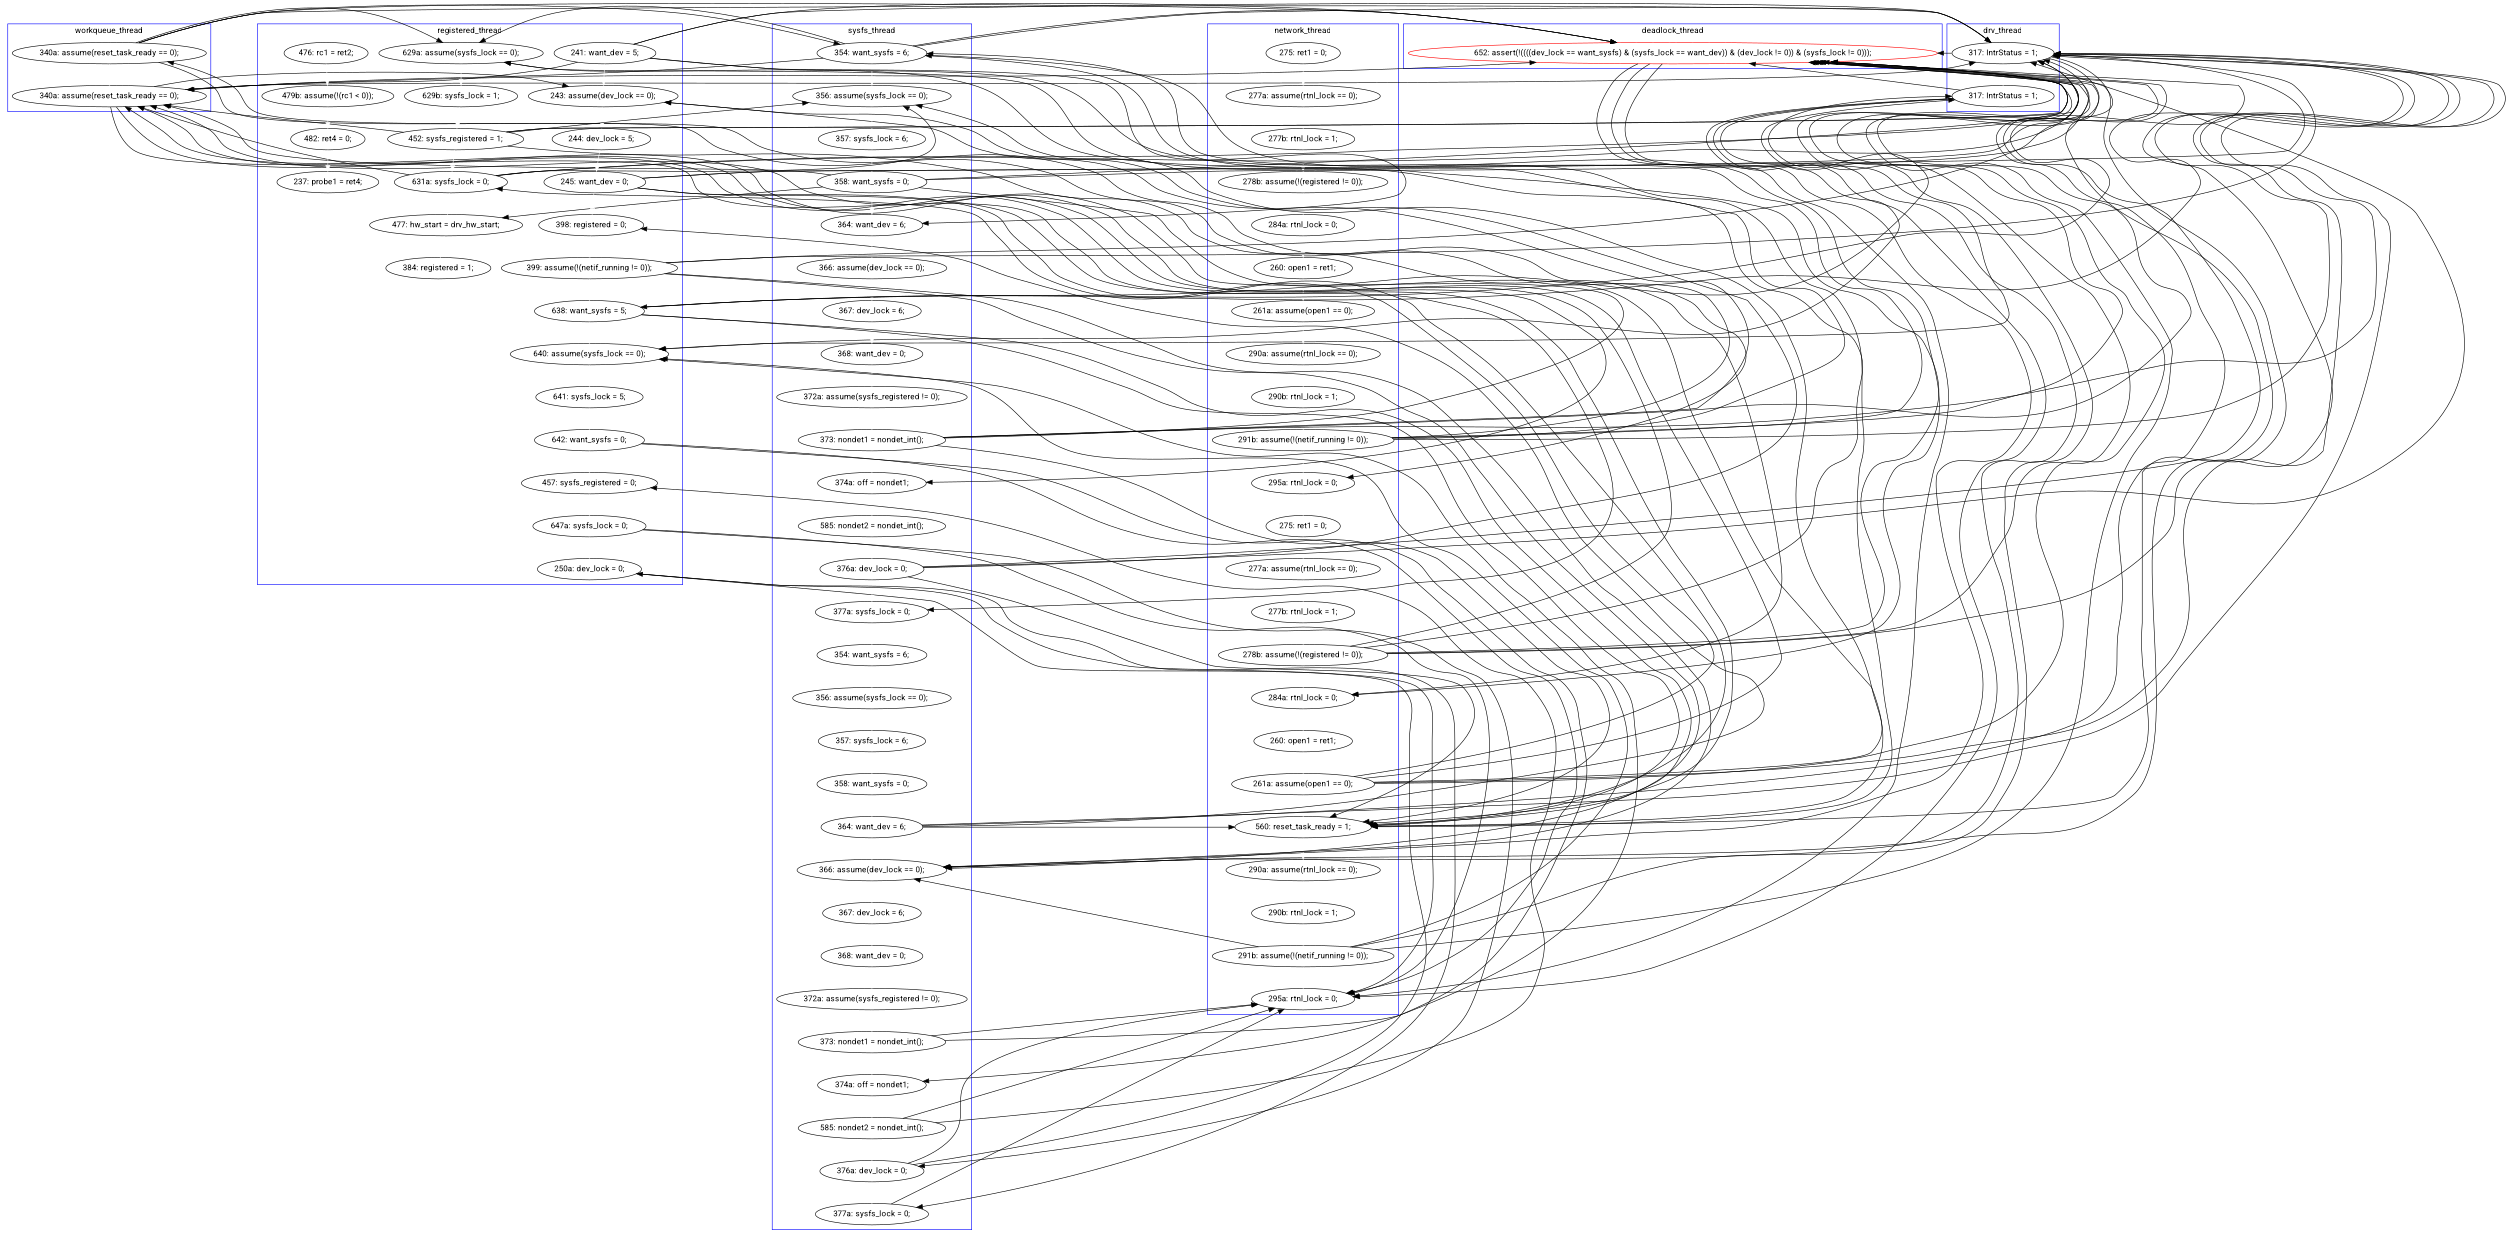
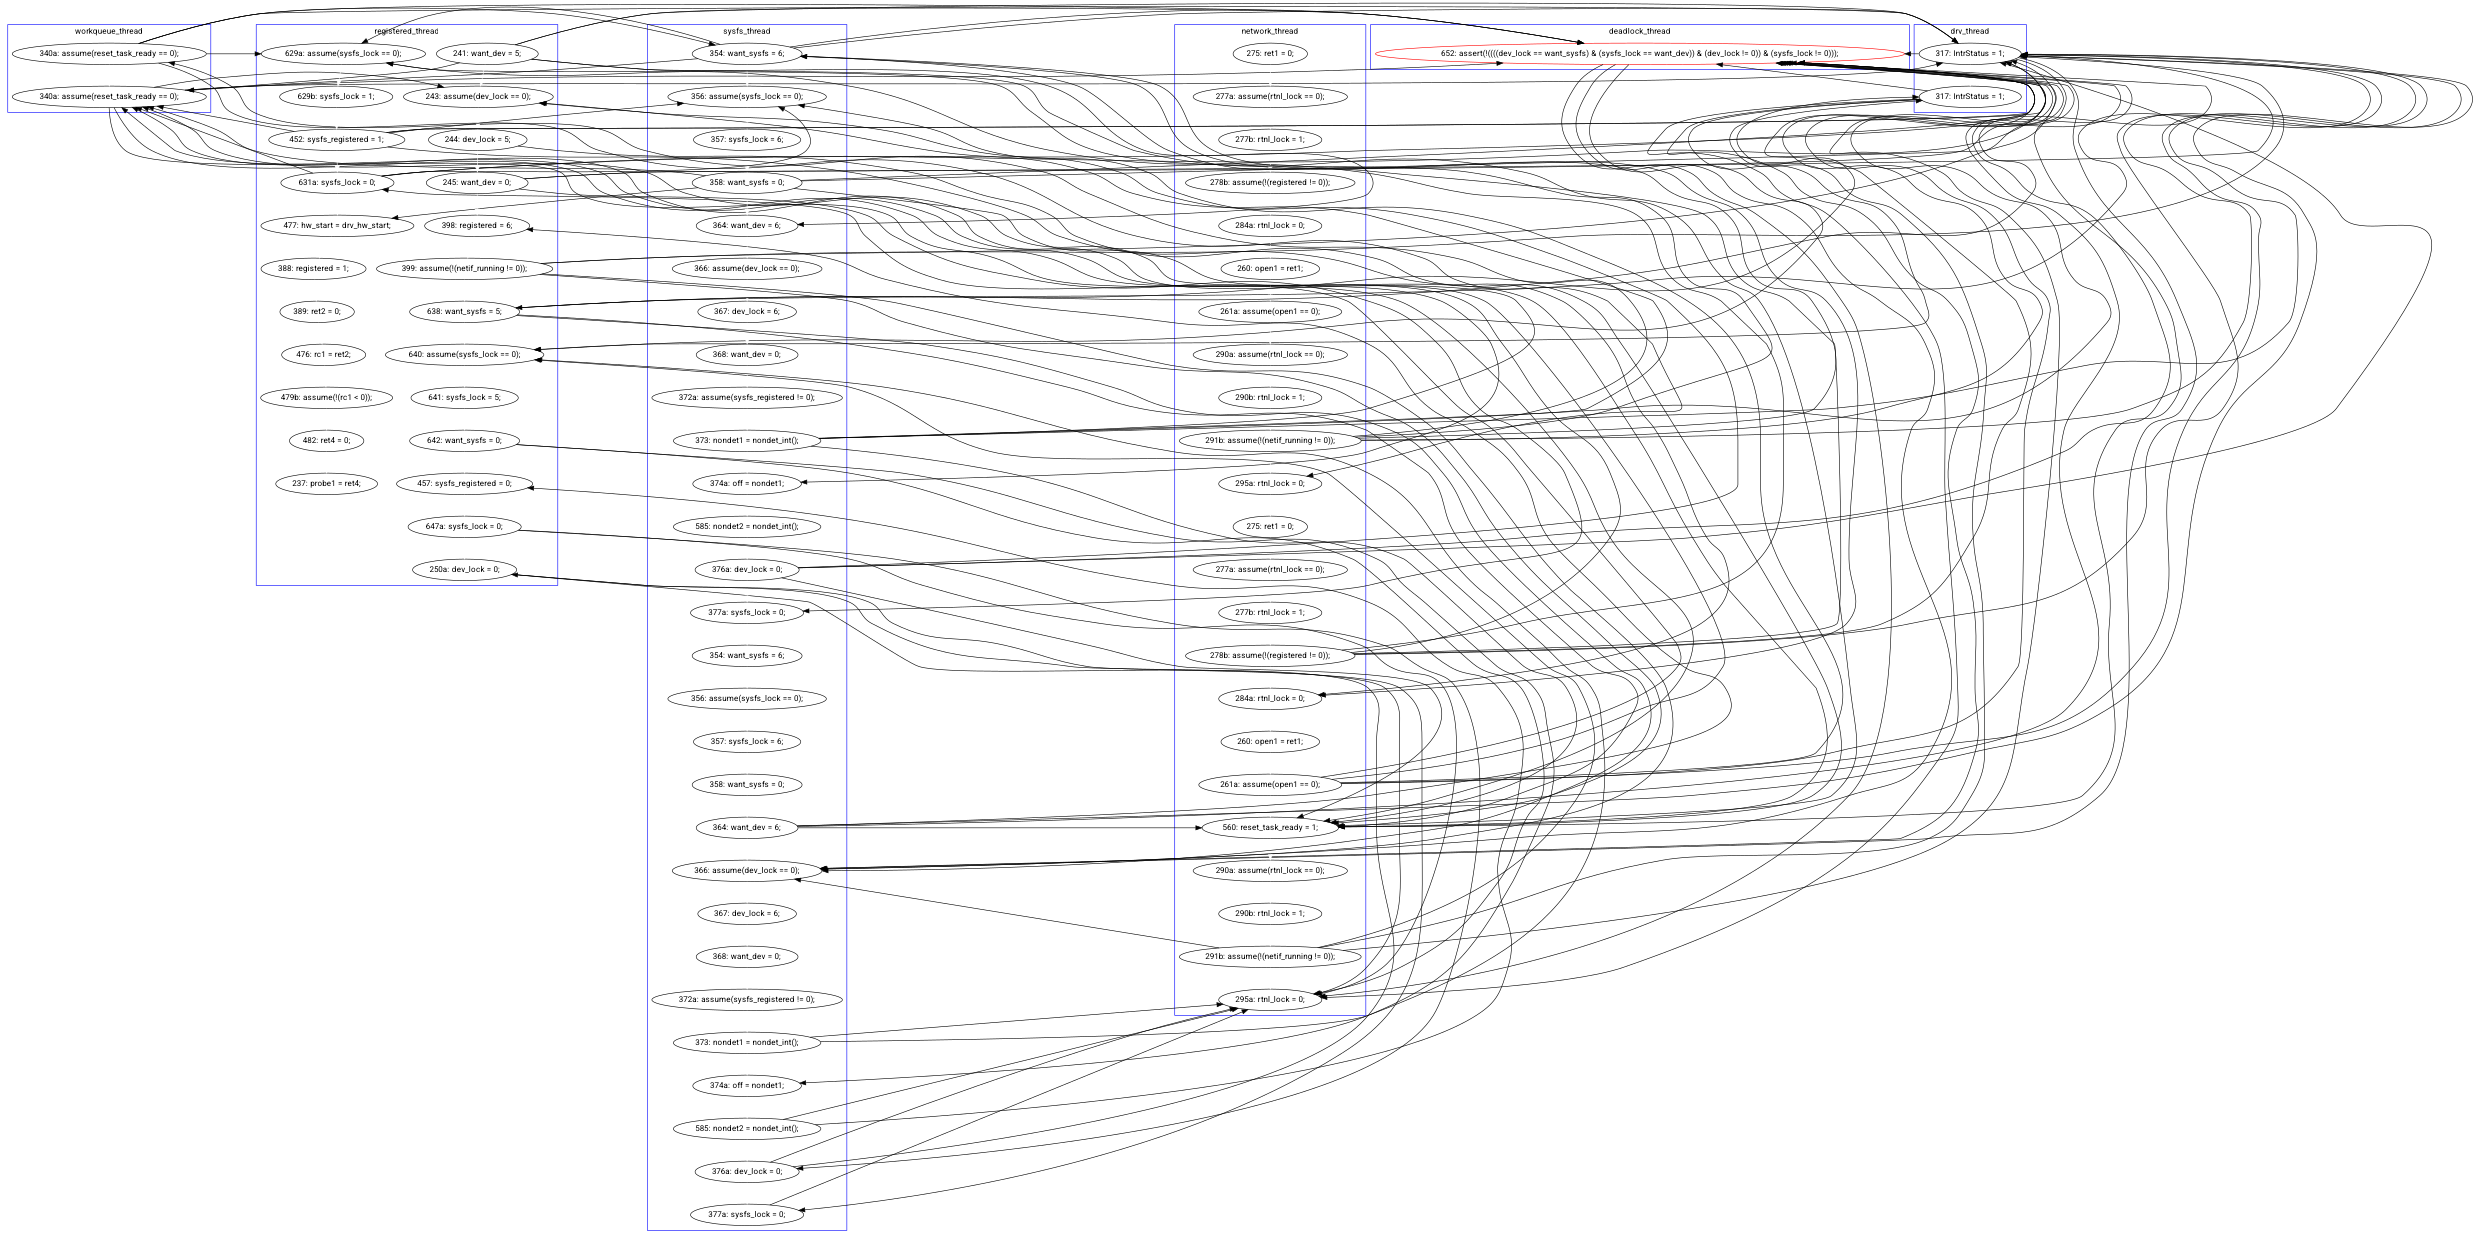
node "398: registered = 0;": label "398: registered = 0;" -> "398: registered = 6;"
node "384: registered = 1;": label "384: registered = 1;" -> "388: registered = 1;"
node "389: ret2 = 0;": added
edge "245: want_dev = 0;" -> "560: reset_task_ready = 1;": now "244: dev_lock = 5;" -> "560: reset_task_ready = 1;"
